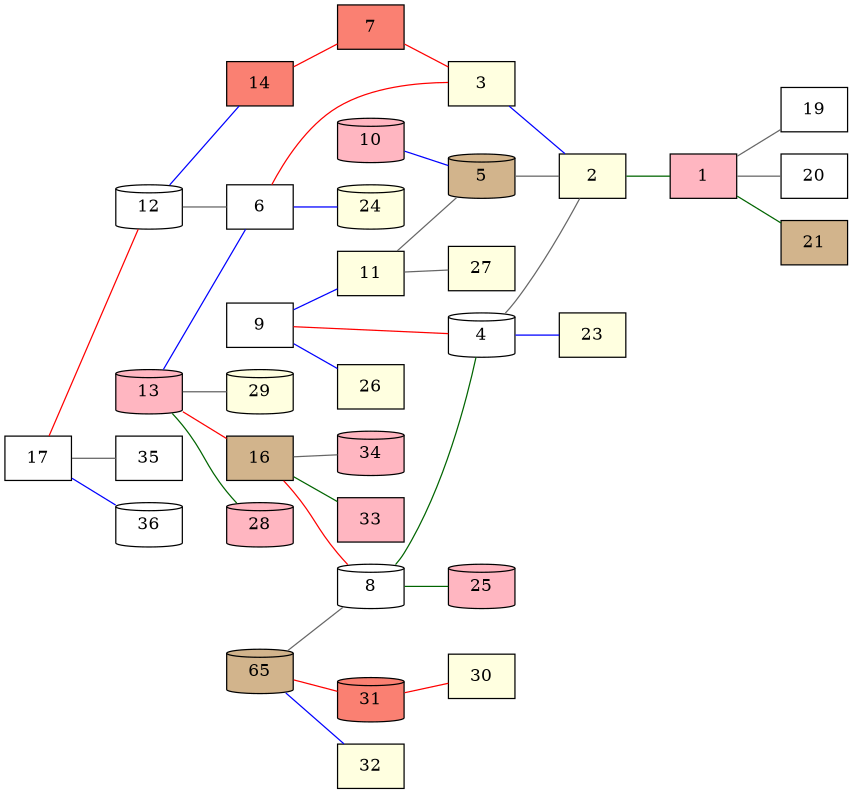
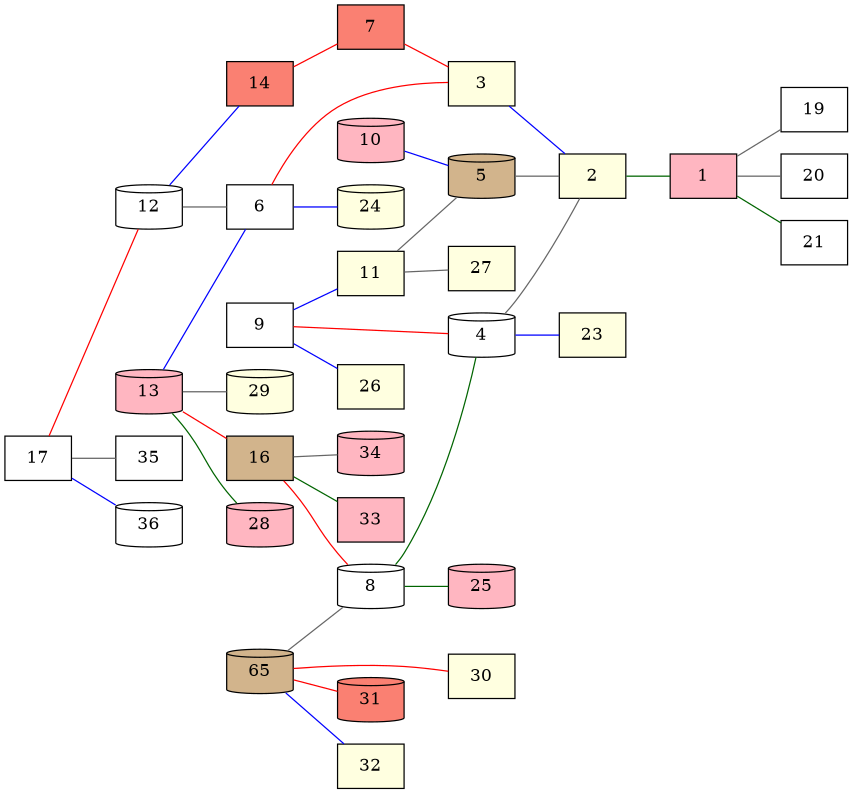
node "21": fillcolor tan -> white
edge "30" -- "31": now "30" -- "65"
